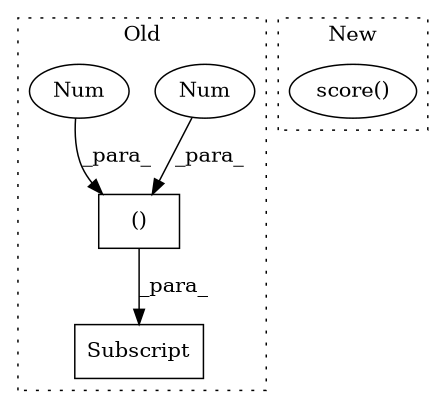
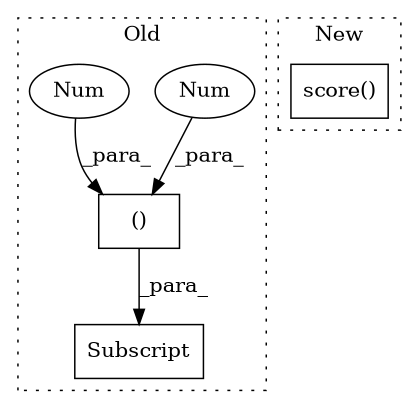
node "score()": shape ellipse -> box
